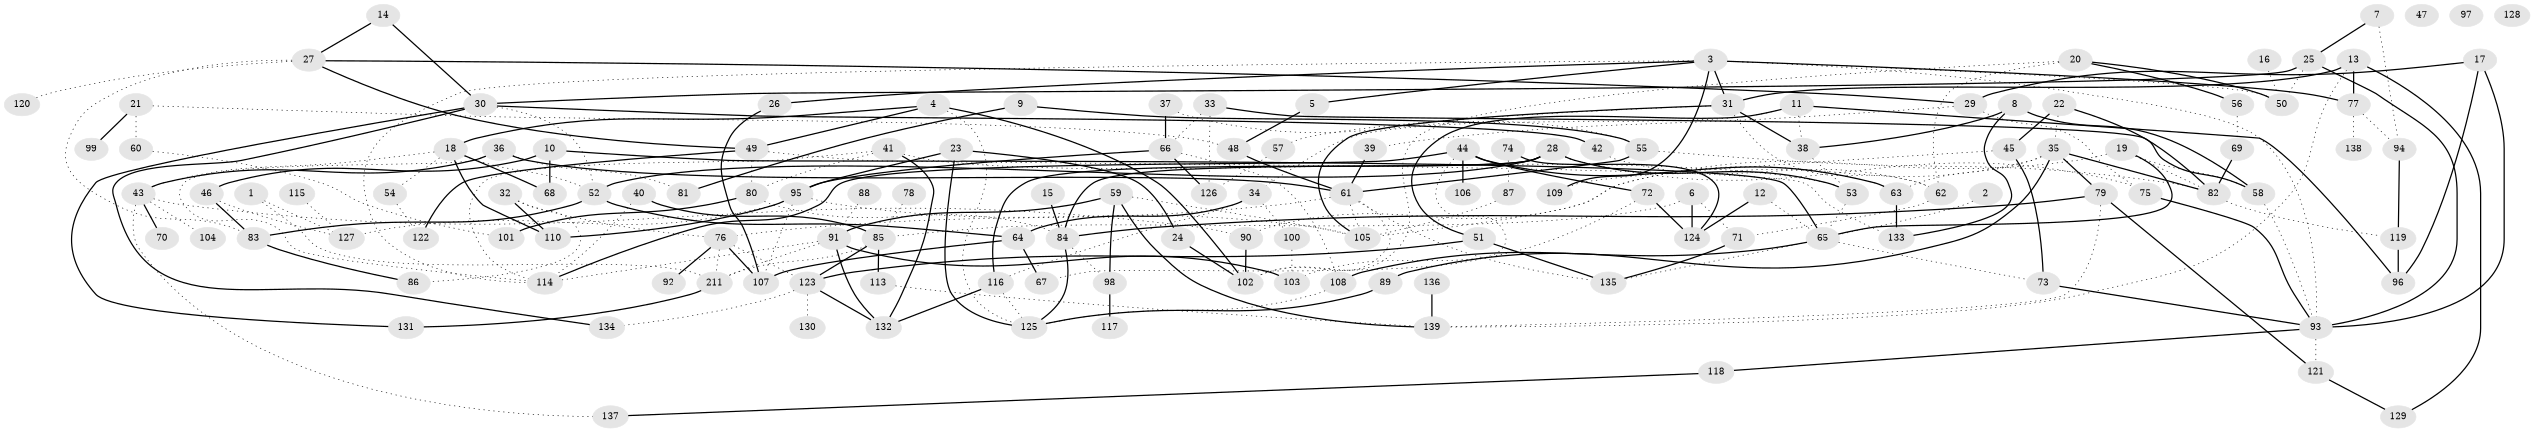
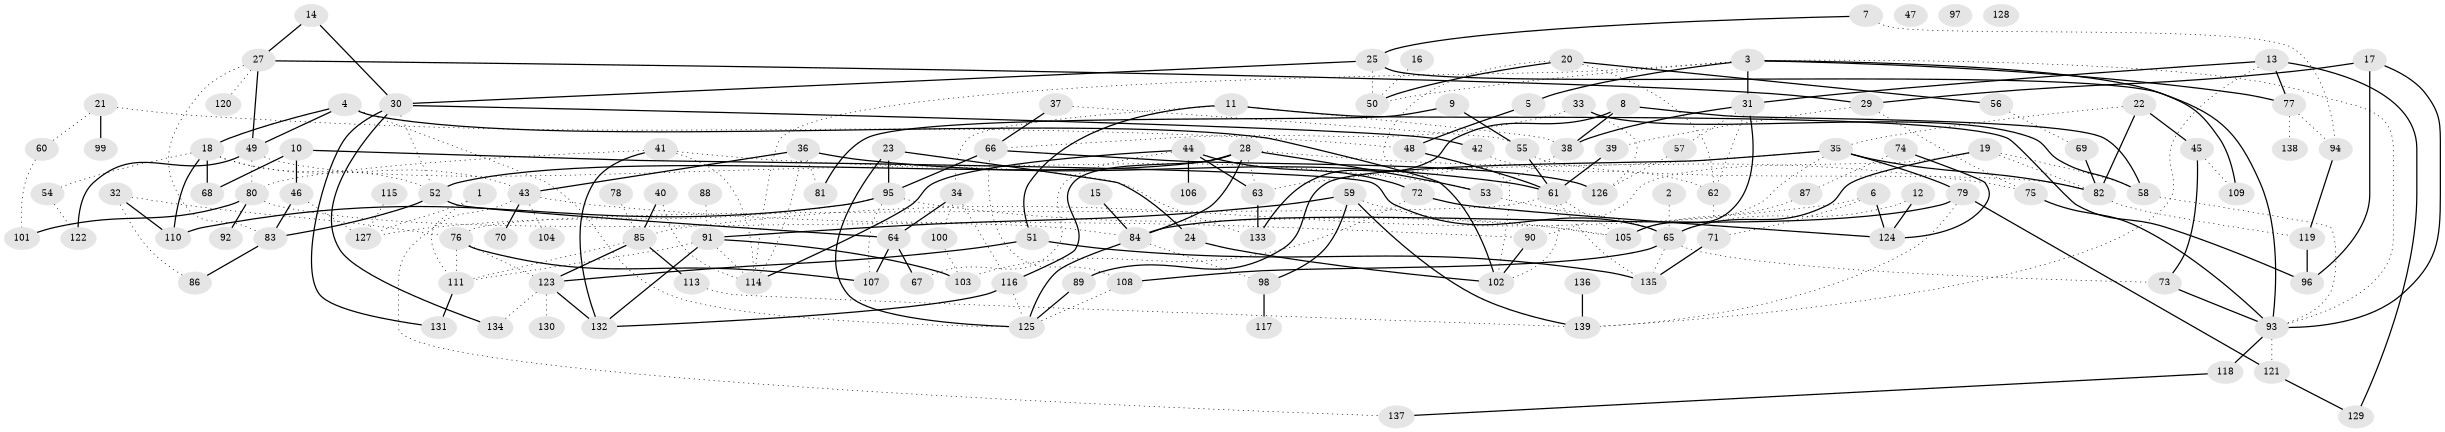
node "26": removed
edge "76" -- "92": now "80" -- "92"
node "211": label "211" -> "111"
